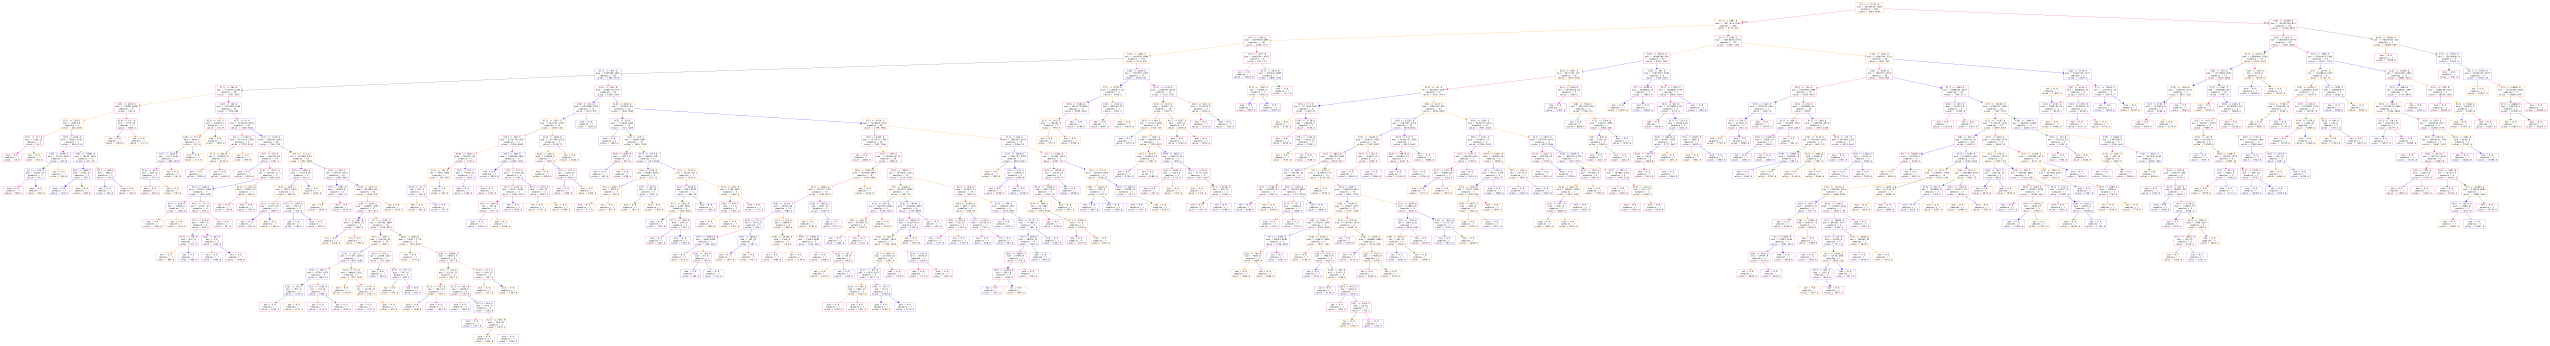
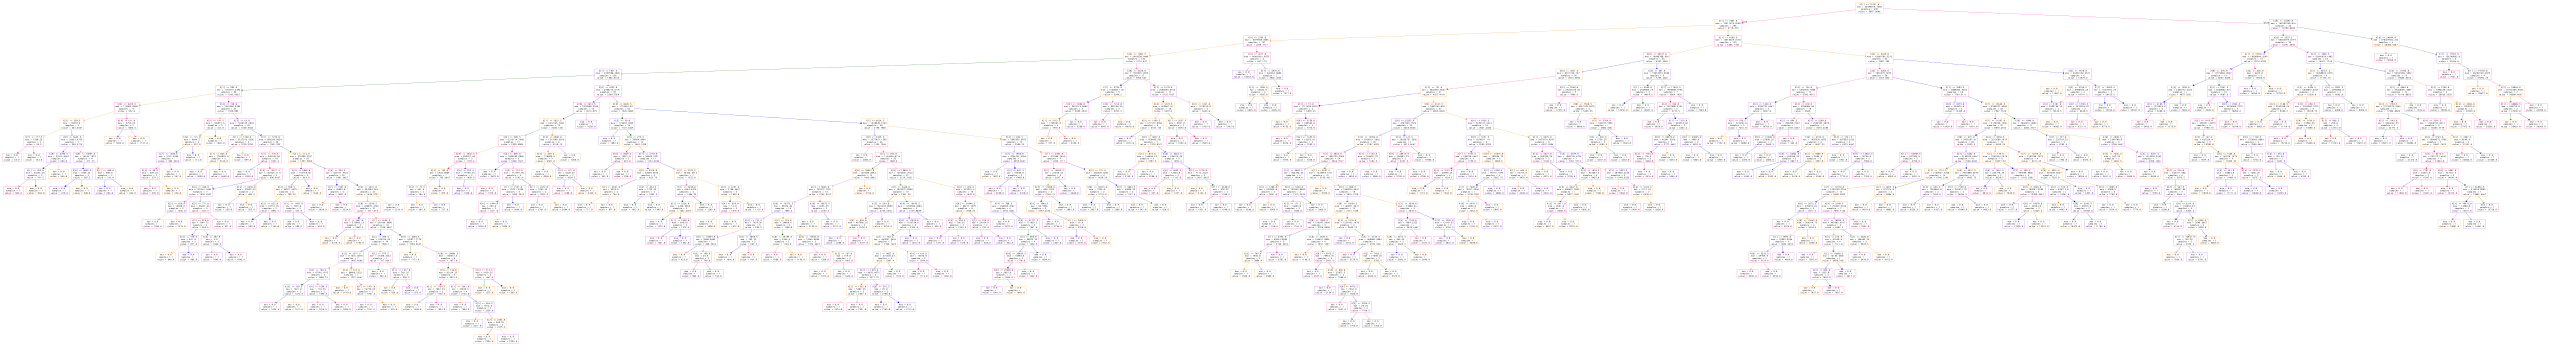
edge "X[0] <= 691.0 mse = 3451687.61 samples = 20 value = 6999.3" -> "X[1] <= 10380.5 mse = 537289.0 samples = 2 value = 4758.0": removed
node "mse = 0.0 value = 1 value = 2380.0": label "mse = 0.0 value = 1 value = 2380.0" -> "mse = 0.0 samples = 1 value = 2380.0"
node "mse = 0.0 samples = 1 value = 4613.0": color darkorange -> purple
